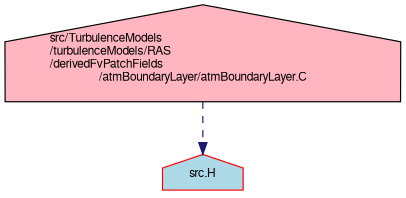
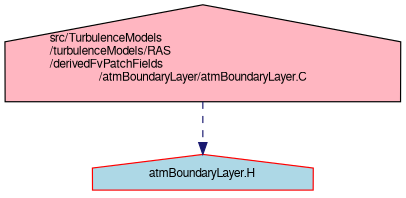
node "src.H": label "src.H" -> "atmBoundaryLayer.H"
